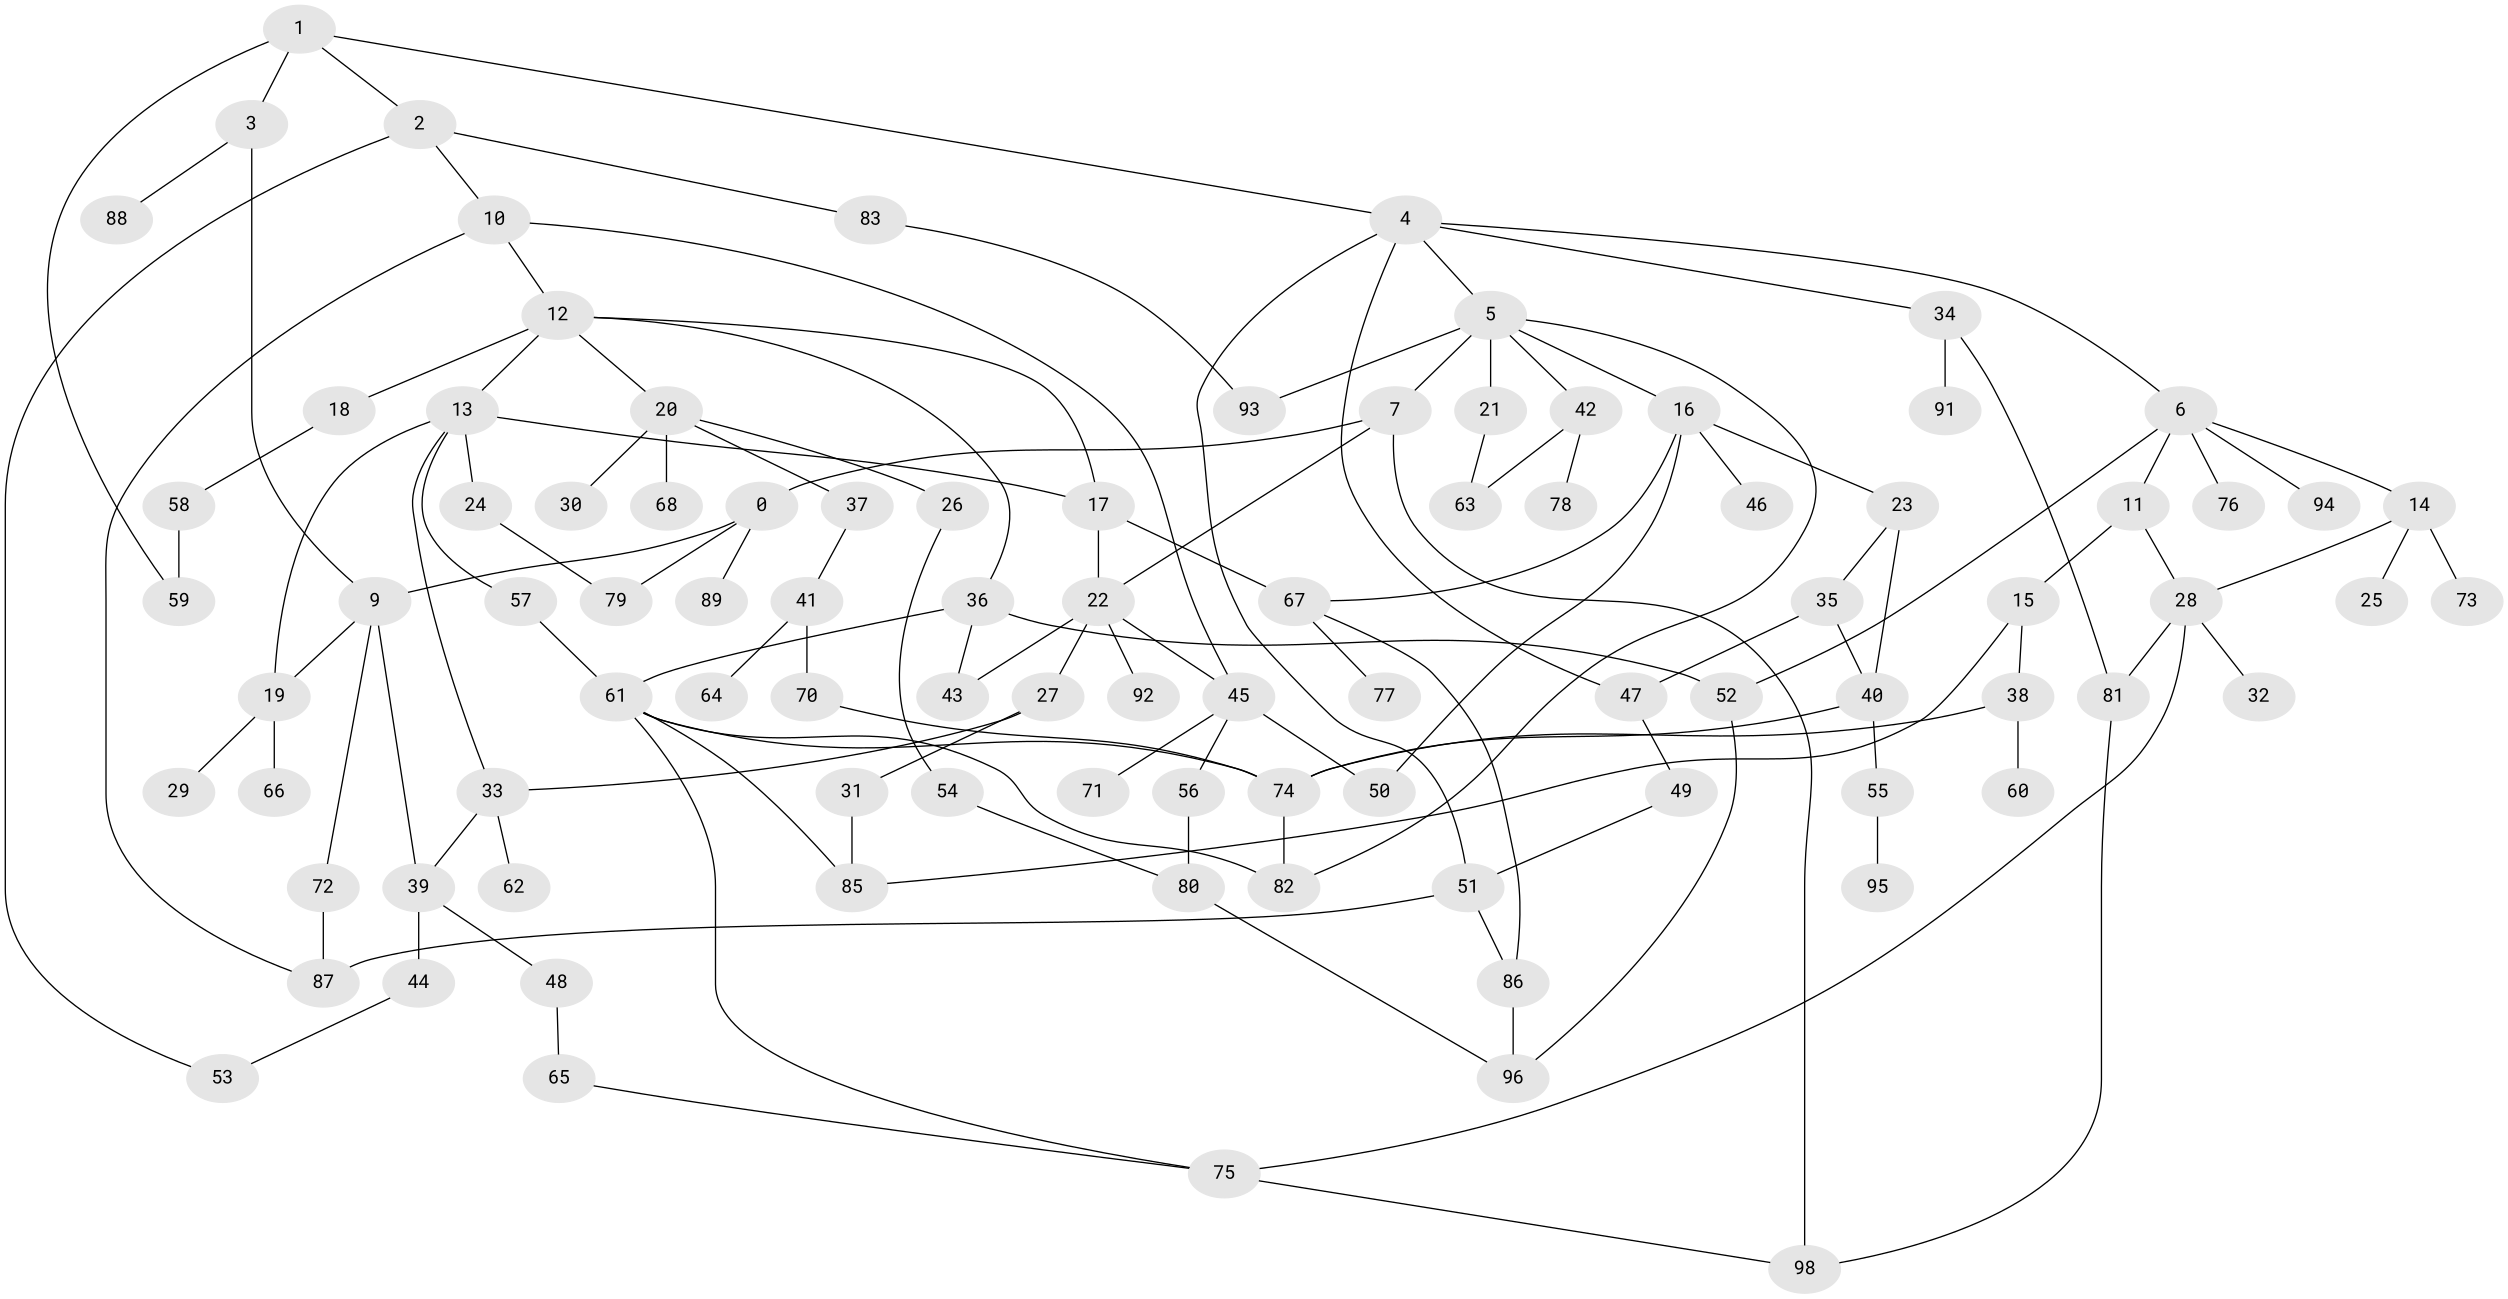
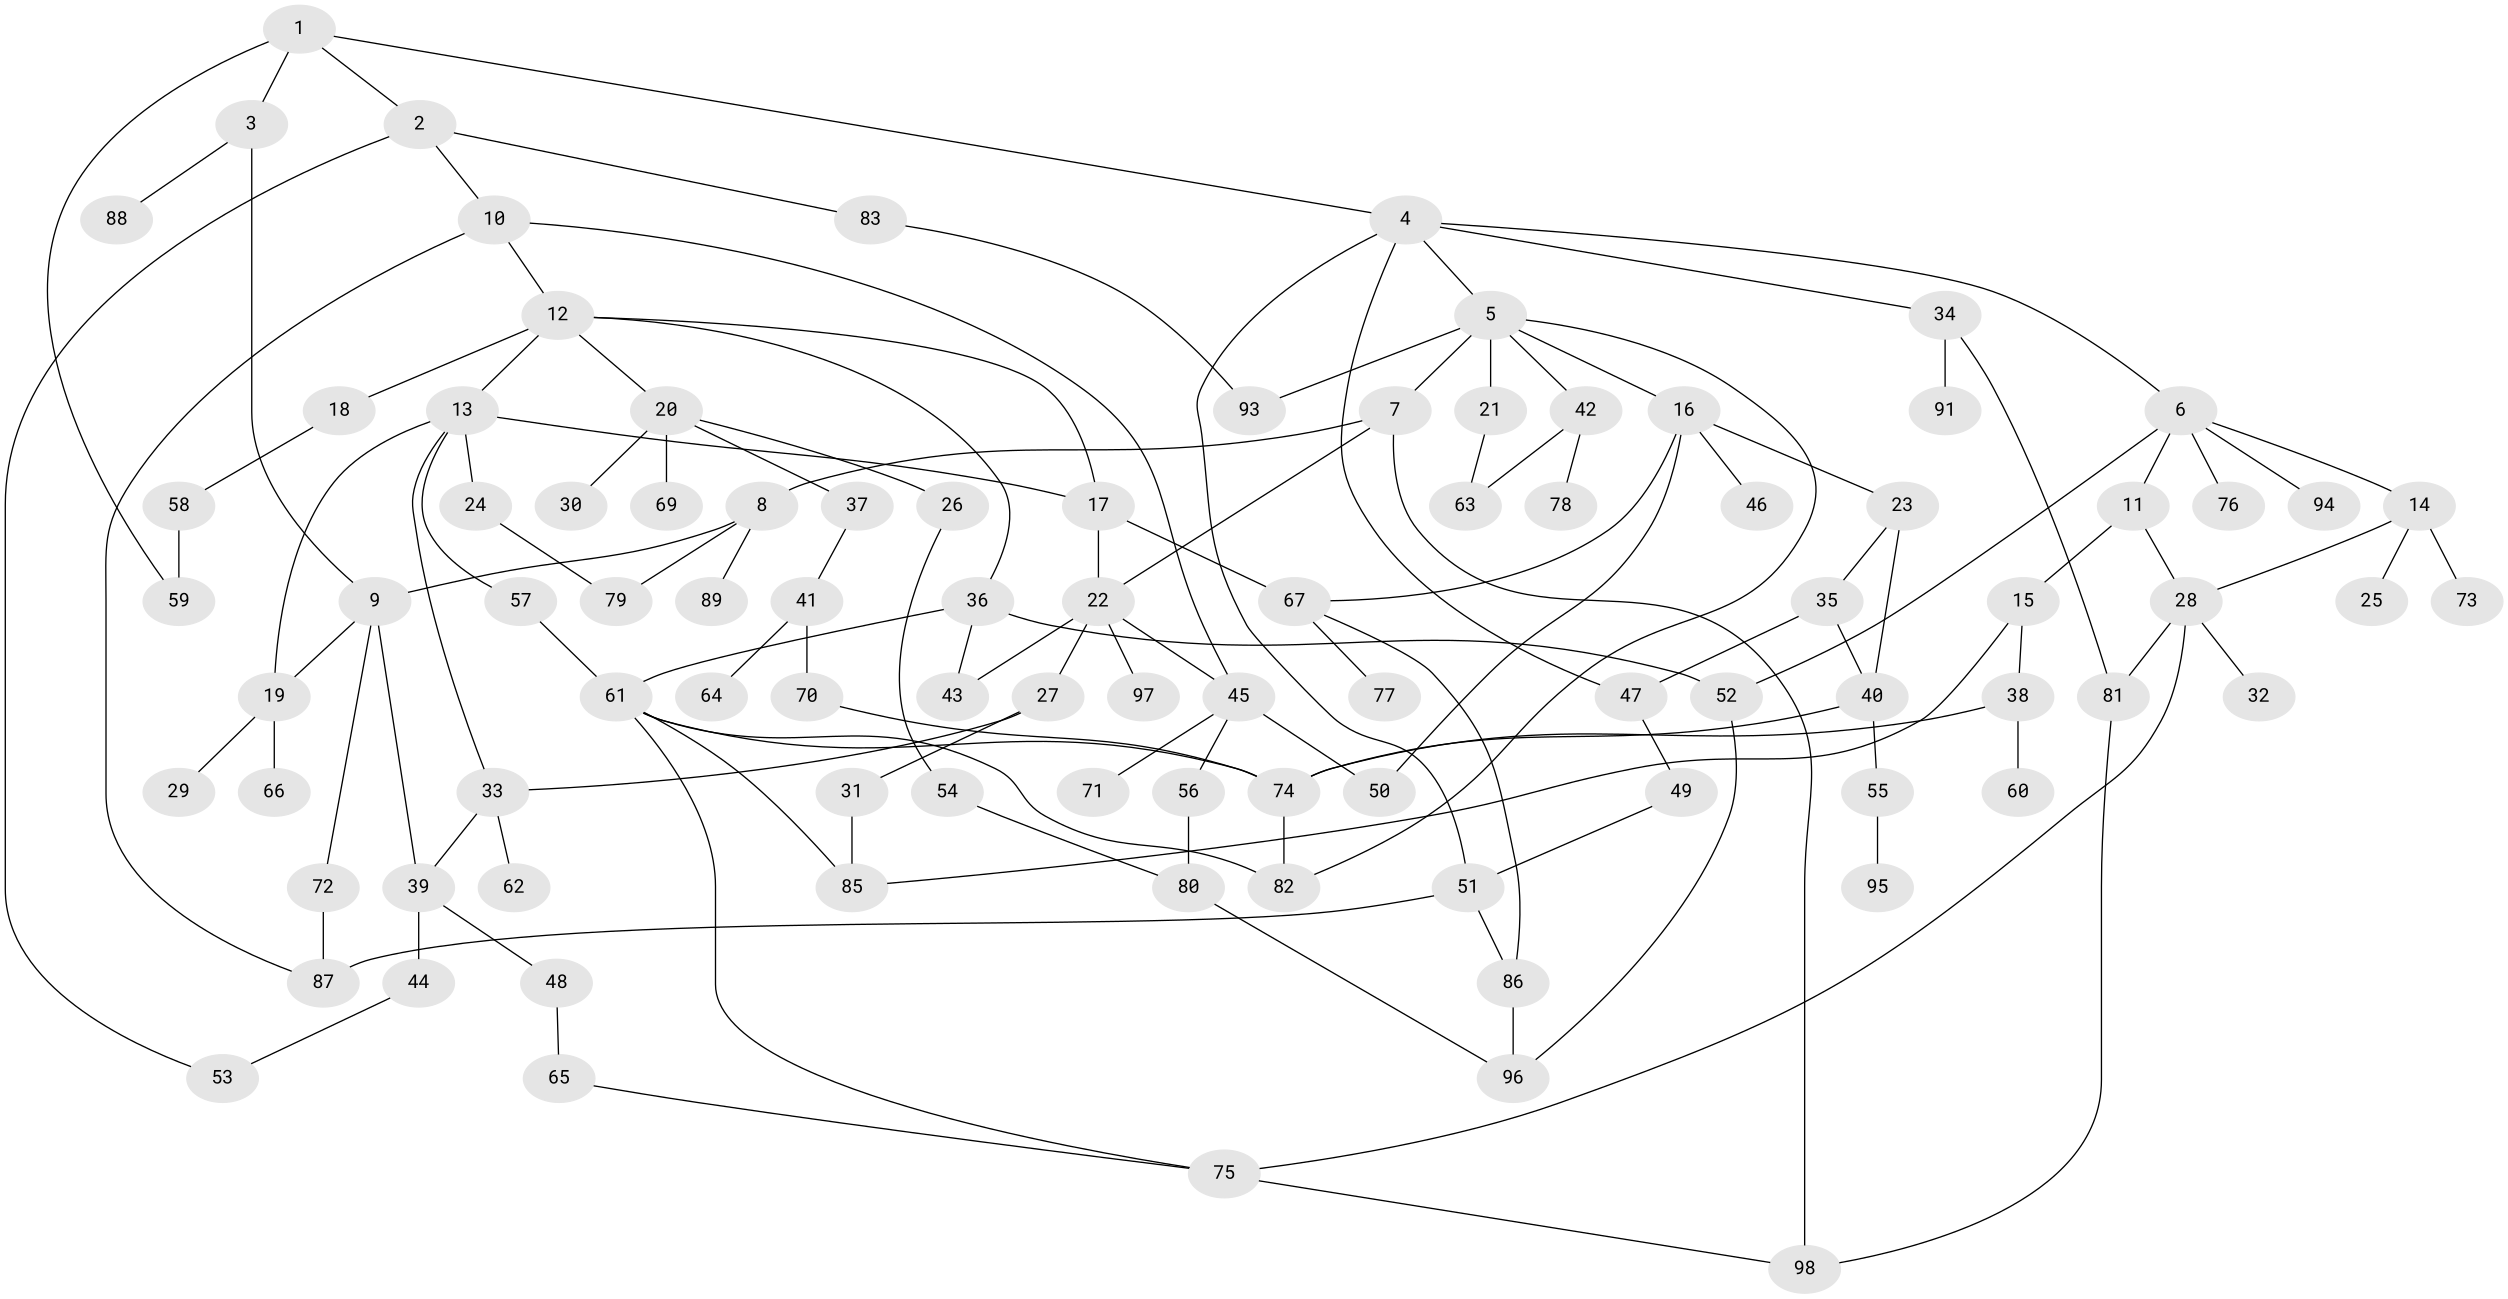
node "68": label "68" -> "69"
node "0": label "0" -> "8"
node "92": label "92" -> "97"
